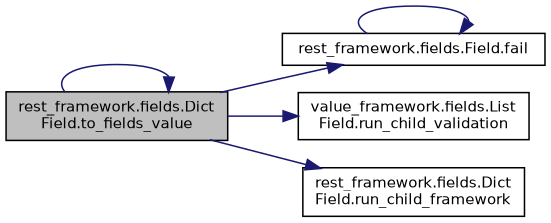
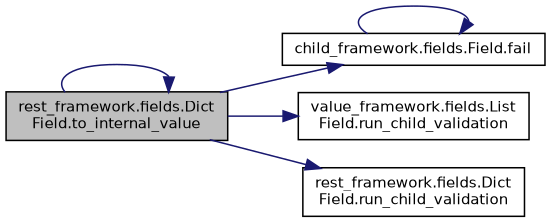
node "rest_framework.fields.Field.fail": label "rest_framework.fields.Field.fail" -> "child_framework.fields.Field.fail"
node "rest_framework.fields.Dict Field.to_fields_value": label "rest_framework.fields.Dict Field.to_fields_value" -> "rest_framework.fields.Dict Field.to_internal_value"
node "rest_framework.fields.Dict Field.run_child_framework": label "rest_framework.fields.Dict Field.run_child_framework" -> "rest_framework.fields.Dict Field.run_child_validation"
